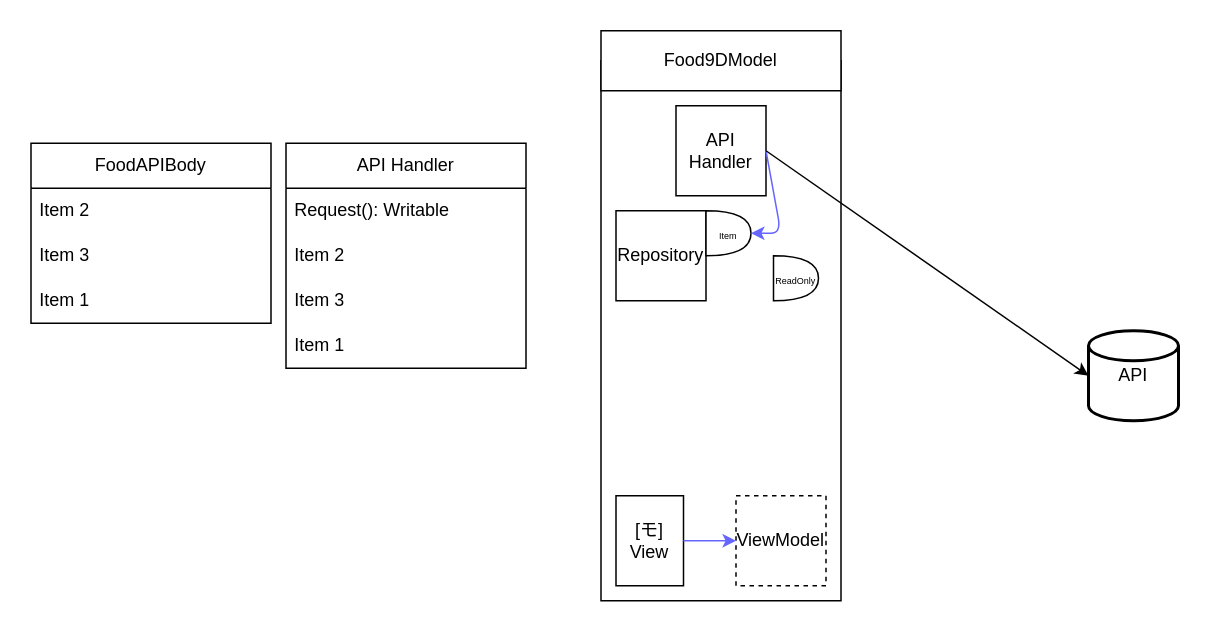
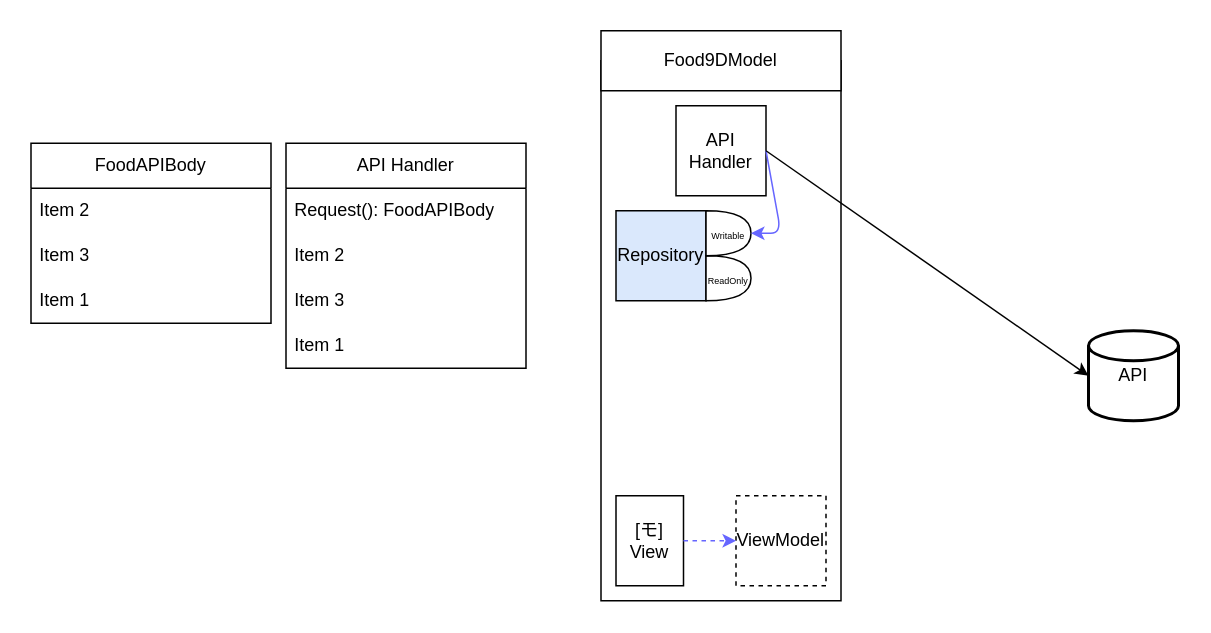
node "Request(): Writable": label "Request(): Writable" -> "Request(): FoodAPIBody"
node "Item": label "Item" -> "Writable"
node "Repository": fillcolor #ffffff -> #dae8fc
node "ReadOnly": moved (796, 278) -> (728, 278)
edge "[モ] View" -> "ViewModel": style solid -> dashed
